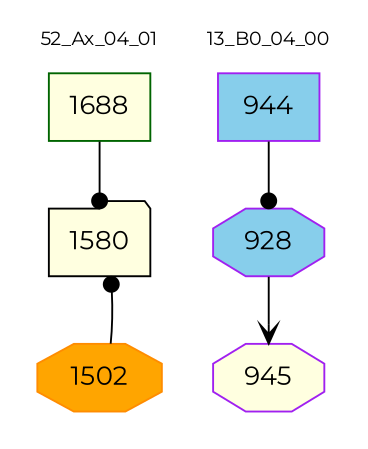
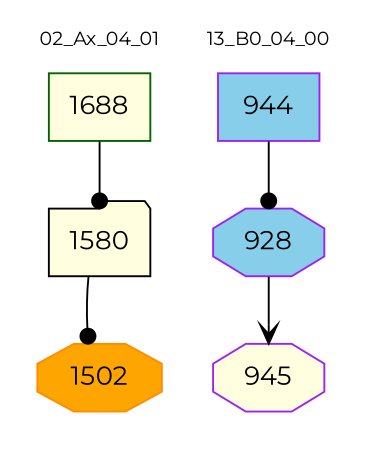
cluster "52_Ax_04_01": label "52_Ax_04_01" -> "02_Ax_04_01"
edge "1502" -> "1580": reversed
